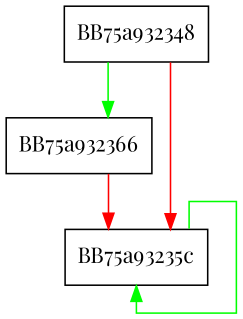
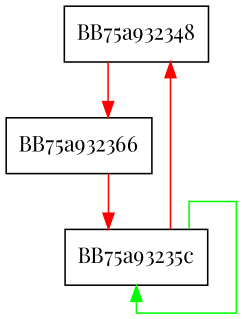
edge "BB75a932348" -> "BB75a932366": color green -> red
edge "BB75a932348" -> "BB75a93235c": reversed
